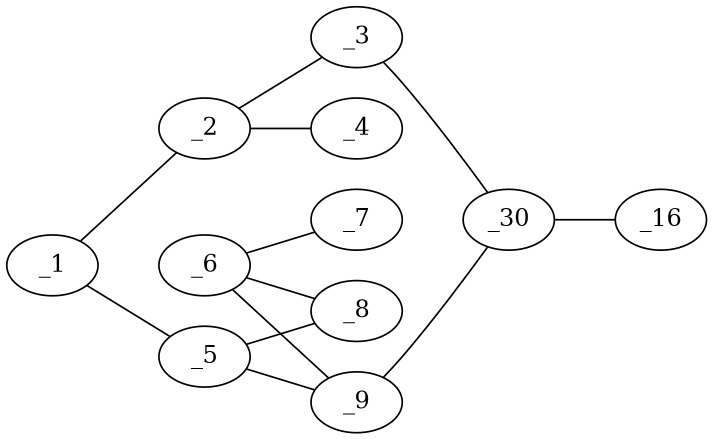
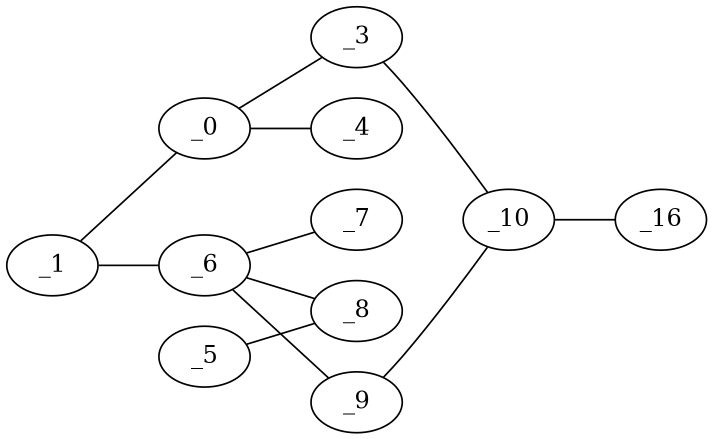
node "_2": label "_2" -> "_0"
node "_30": label "_30" -> "_10"
edge "_1" -- "_5": now "_1" -- "_6"
edge "_5" -- "_9": removed
